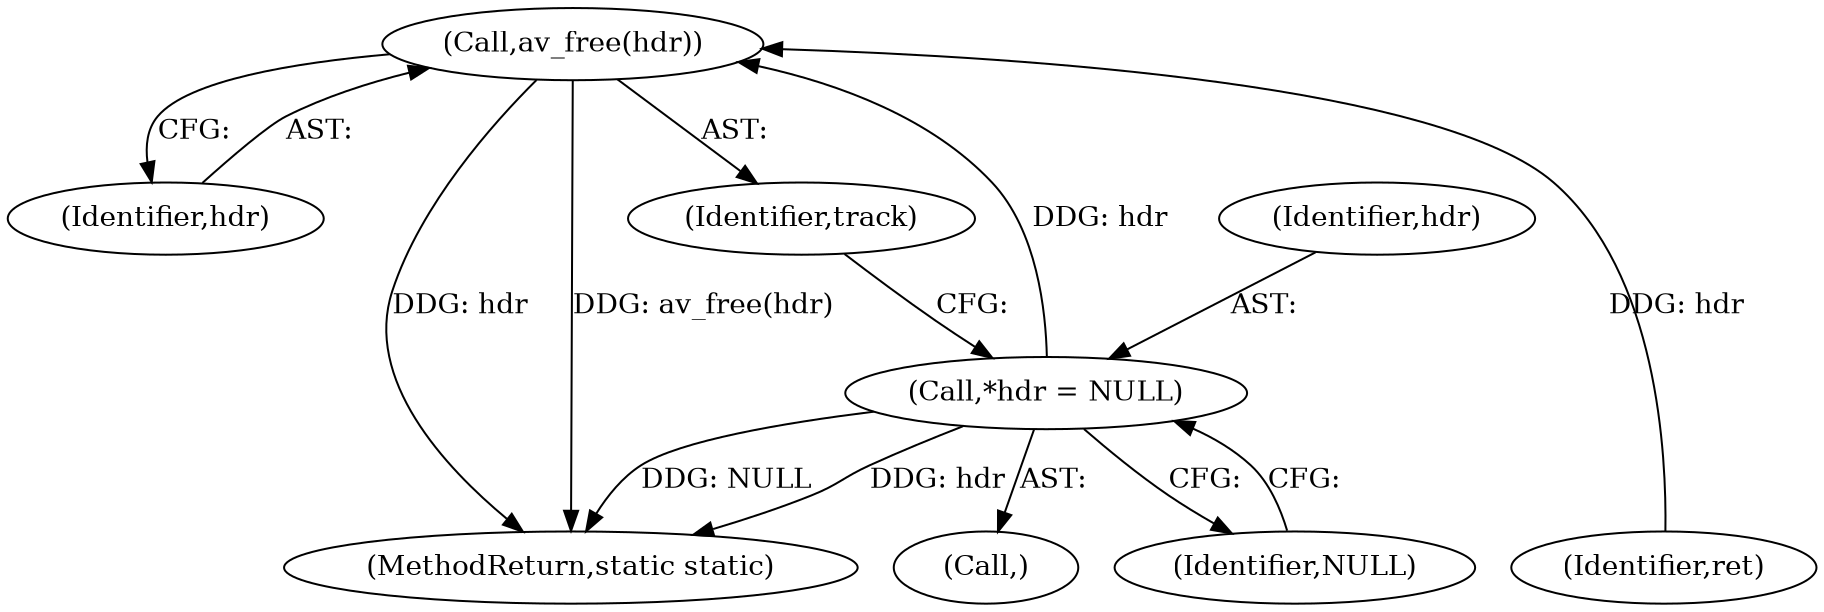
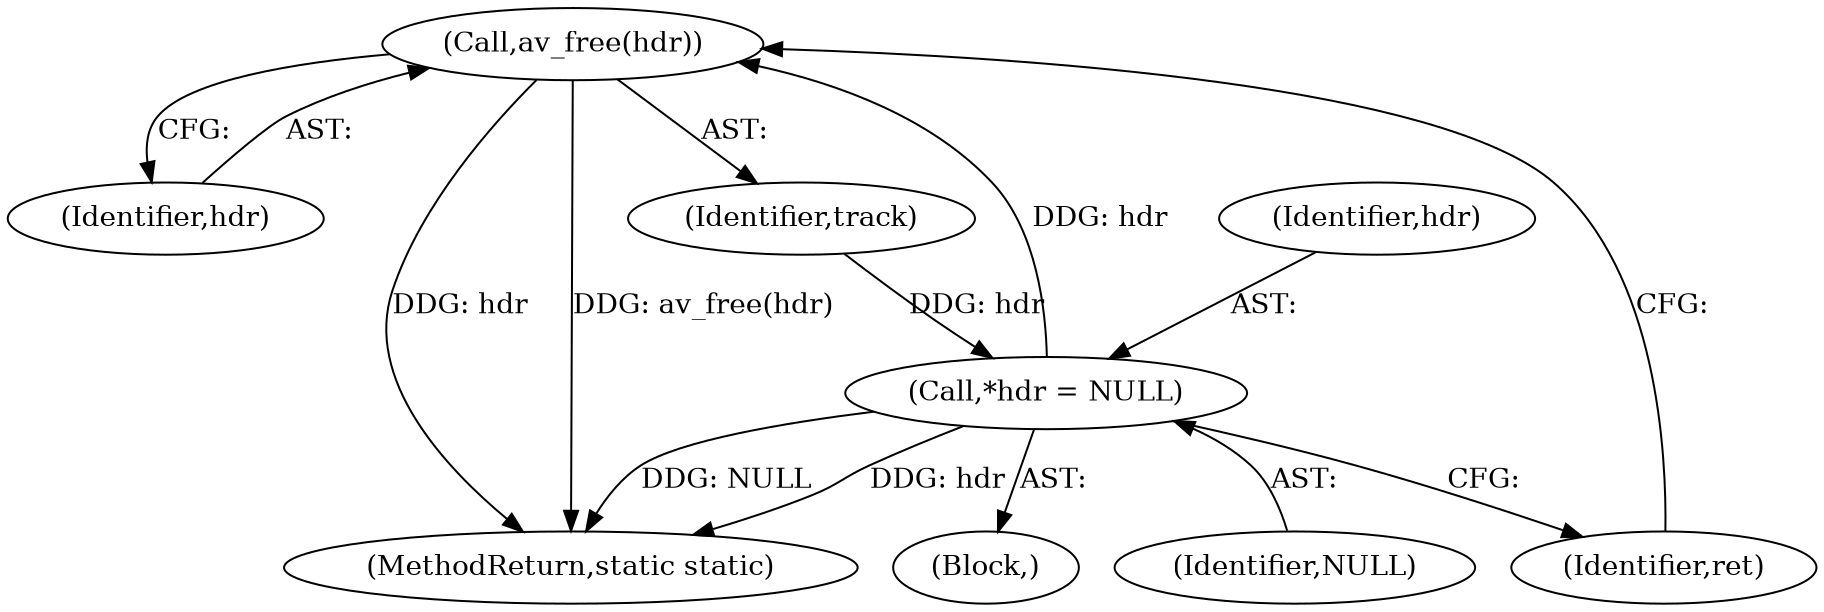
edge "(Identifier,track)" -> "(Call,*hdr = NULL)": label "CFG: " -> "DDG: hdr"
edge "(Identifier,ret)" -> "(Call,av_free(hdr))": label "DDG: hdr" -> "CFG: "
edge "(Call,*hdr = NULL)" -> "(Identifier,NULL)": now "(Call,*hdr = NULL)" -> "(Identifier,ret)"
edge "(Identifier,NULL)" -> "(Call,*hdr = NULL)": label "CFG: " -> "AST: "
node "(Call,)": label "(Call,)" -> "(Block,)"
